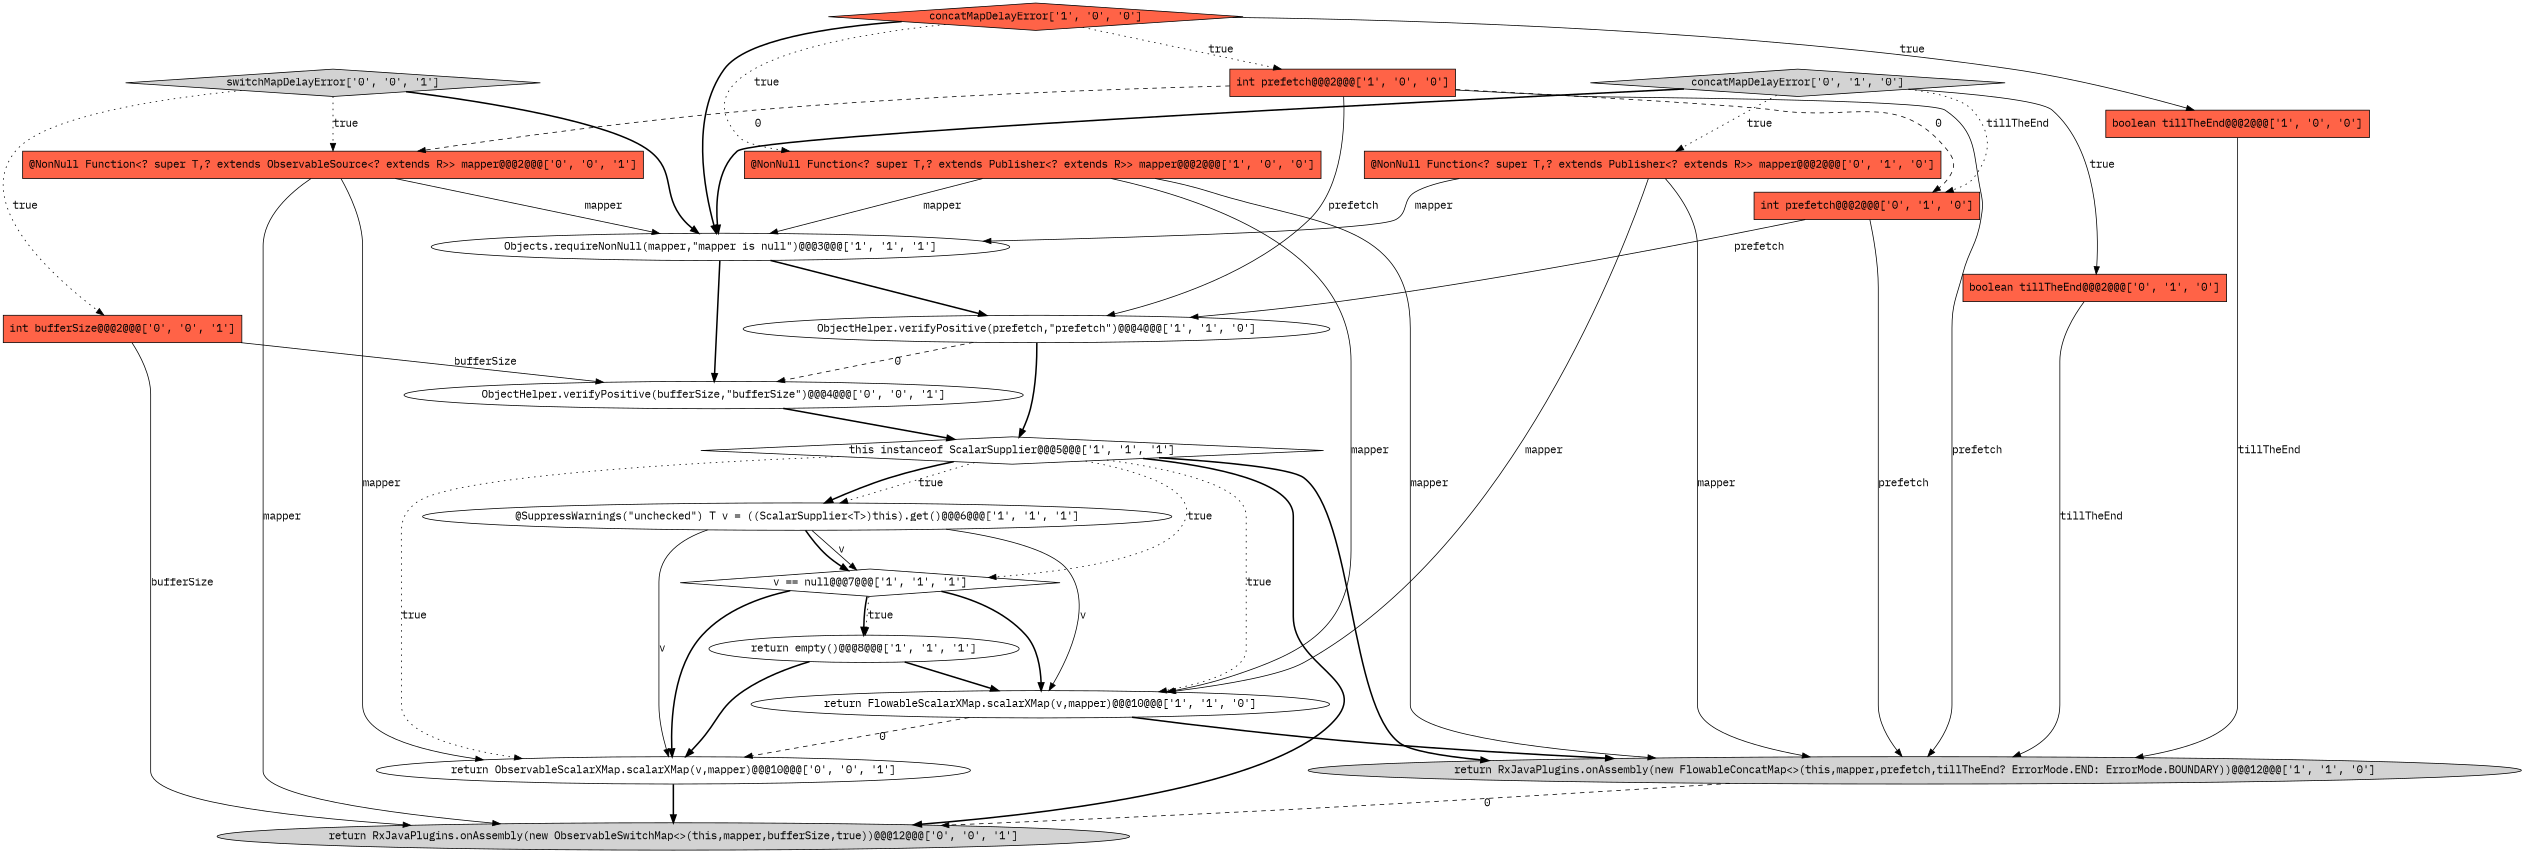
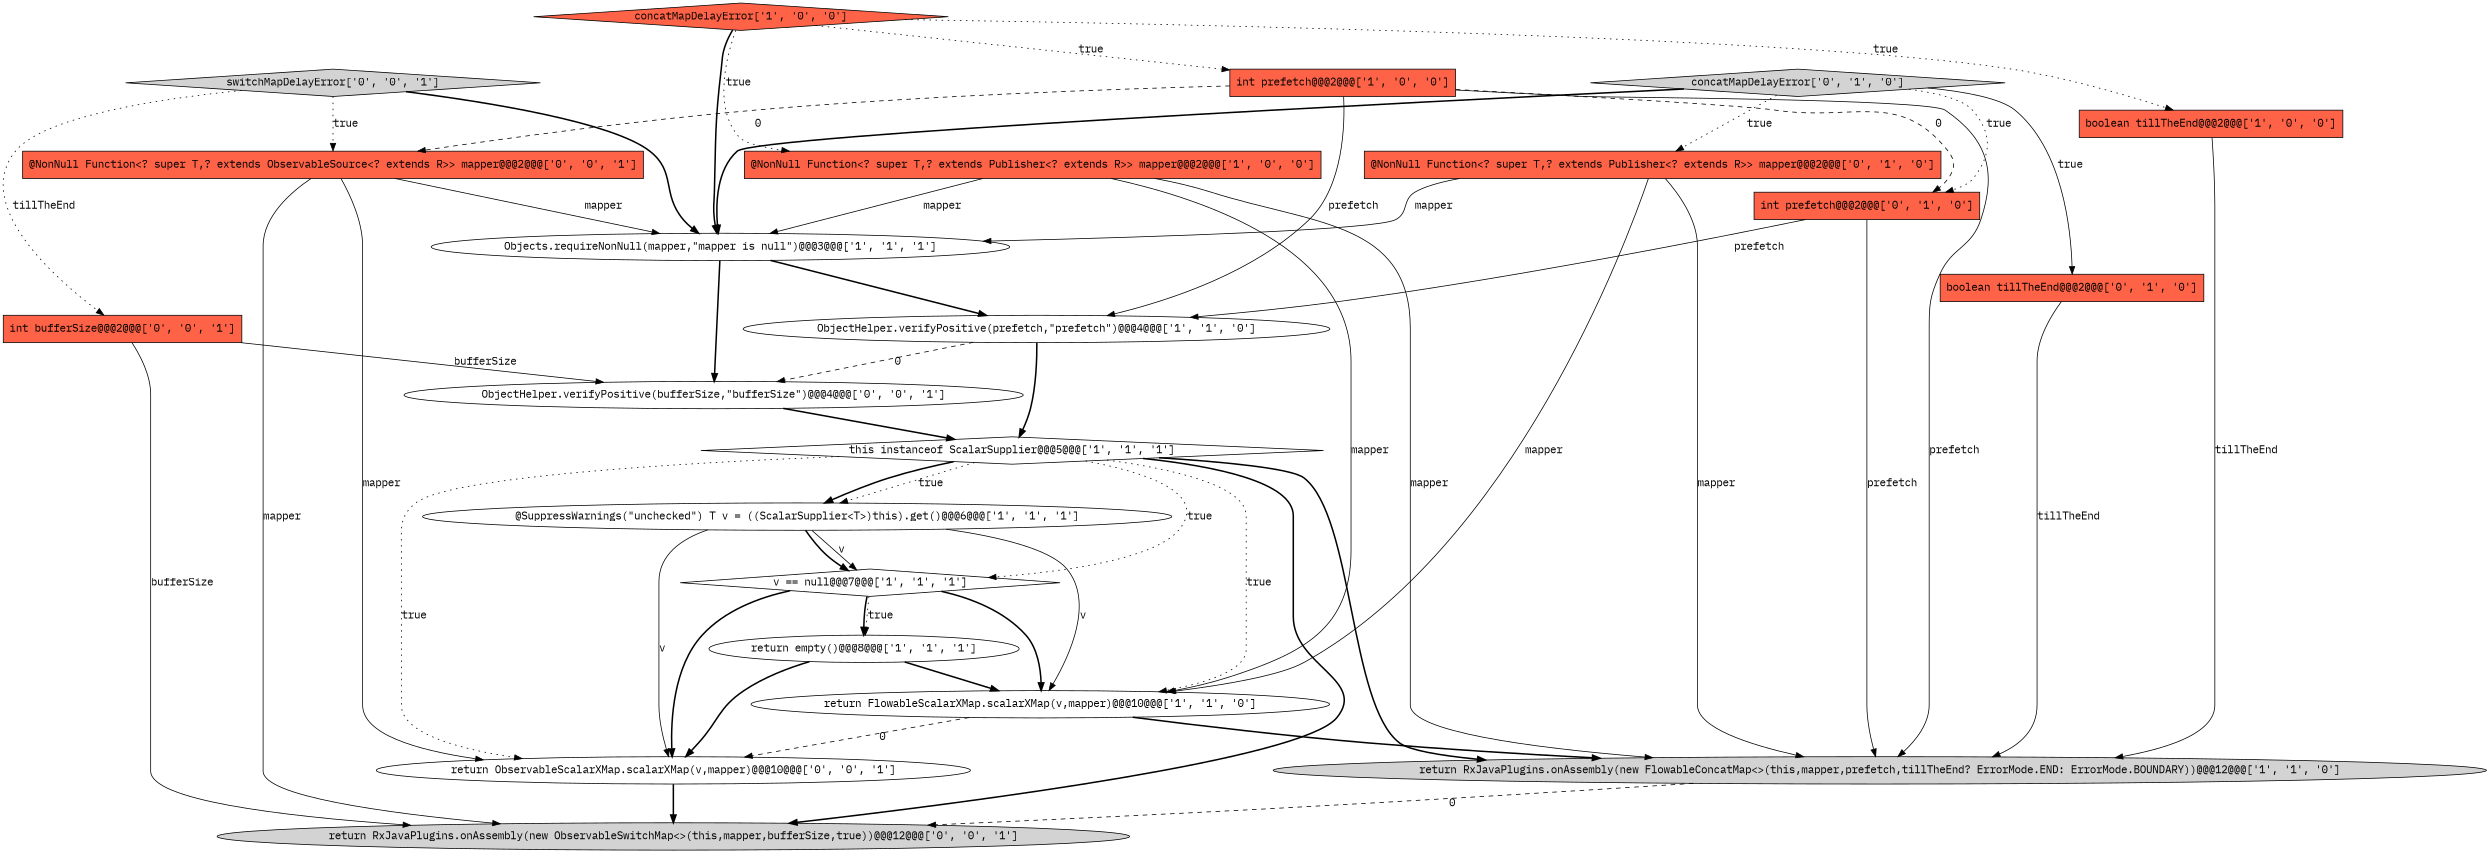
edge "concatMapDelayError['1', '0', '0']" -> "boolean tillTheEnd@@@2@@@['1', '0', '0']": style solid -> dotted
edge "concatMapDelayError['0', '1', '0']" -> "int prefetch@@@2@@@['0', '1', '0']": label "tillTheEnd" -> "true"
edge "switchMapDelayError['0', '0', '1']" -> "int bufferSize@@@2@@@['0', '0', '1']": label "true" -> "tillTheEnd"
